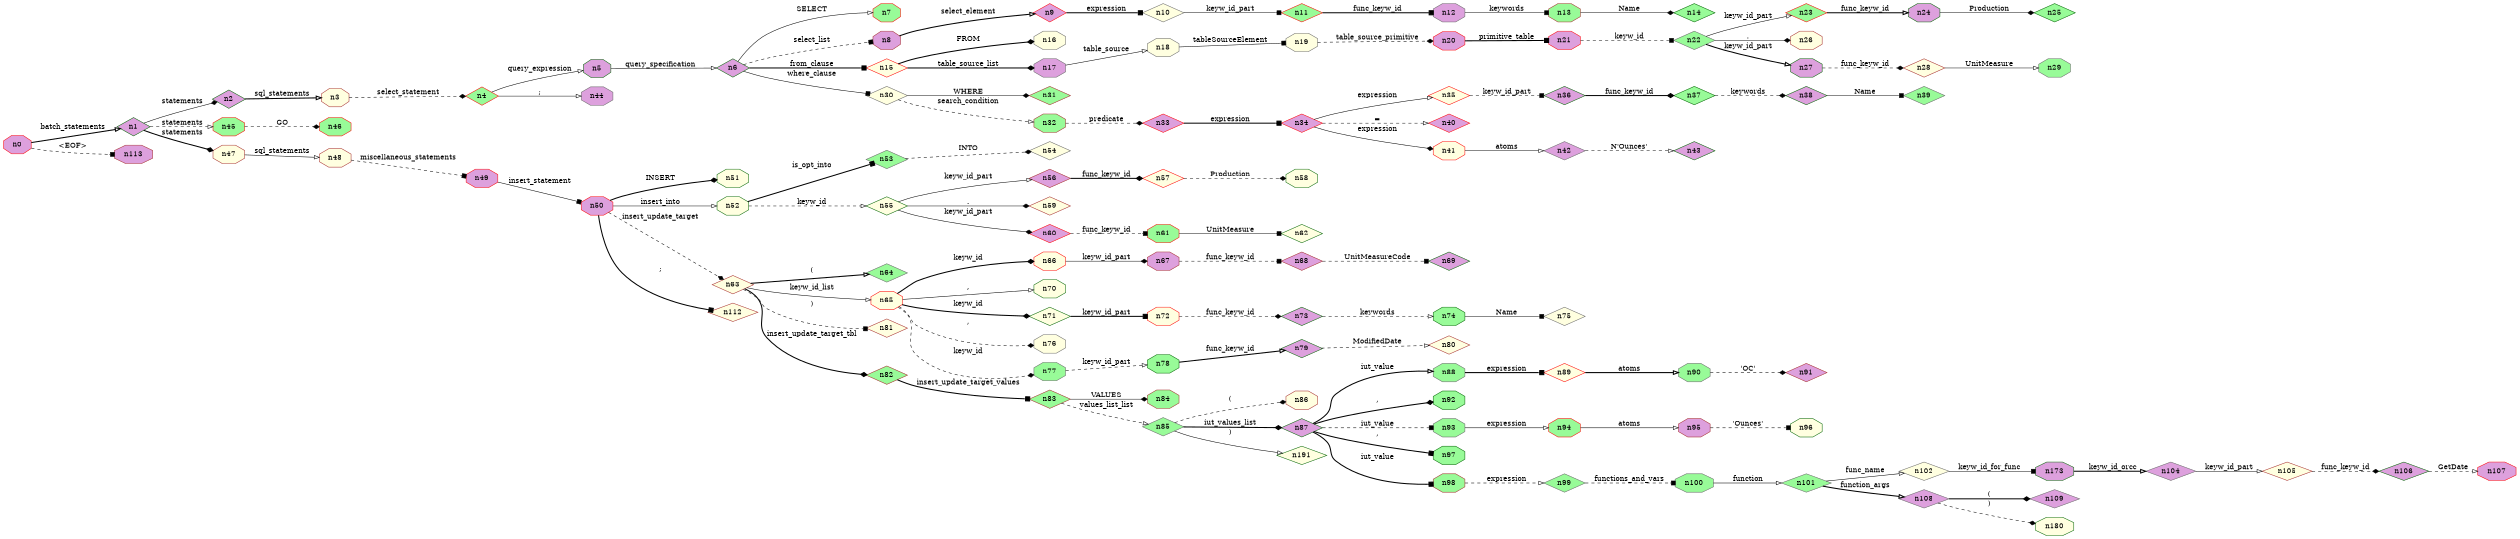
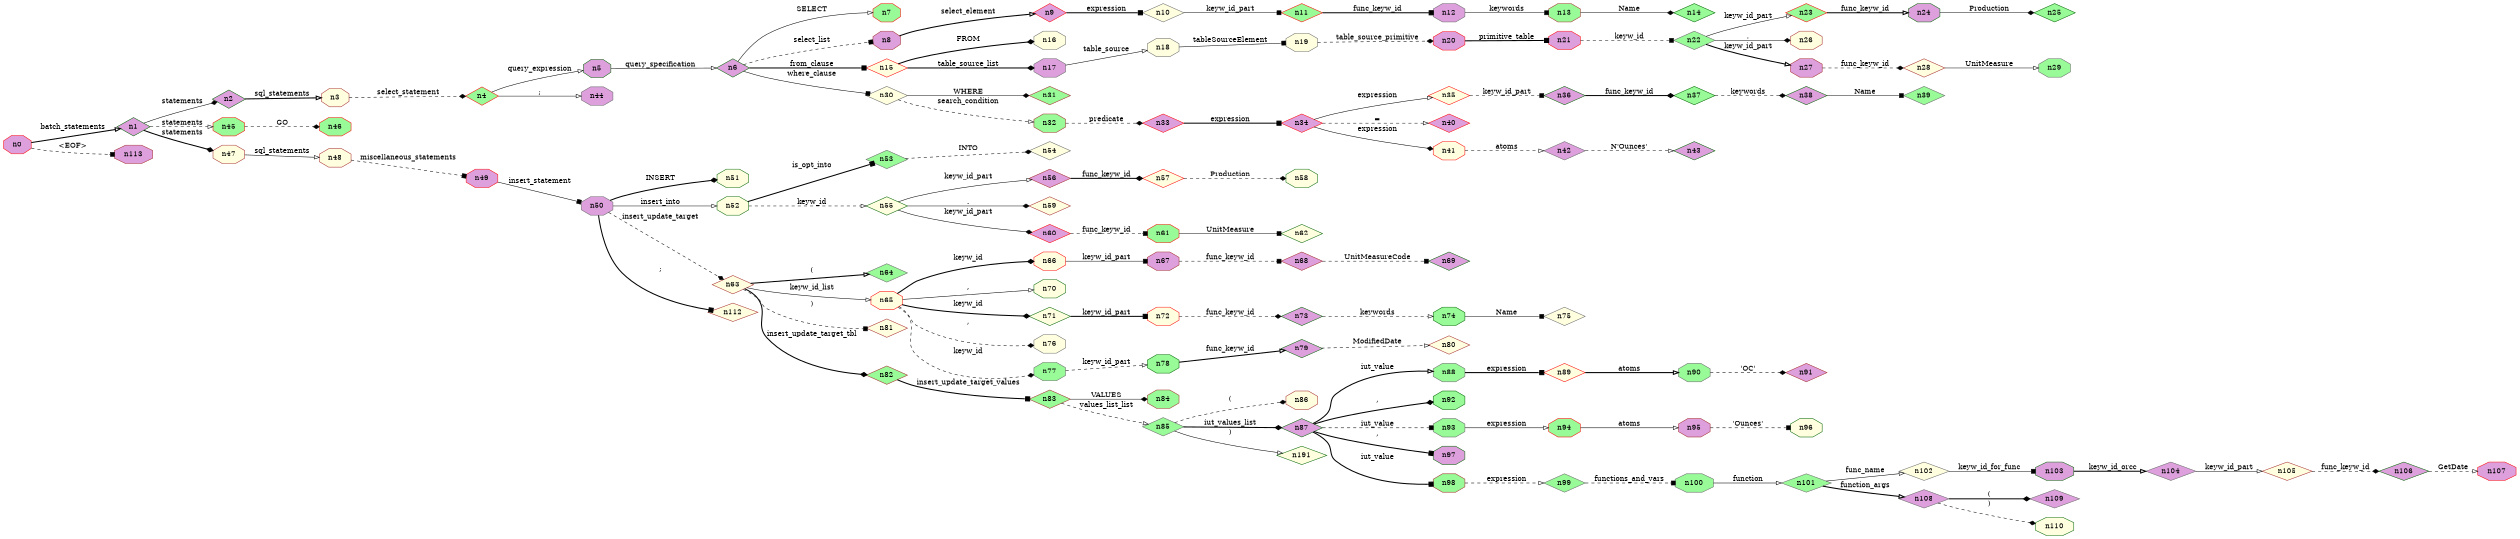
node "n27": color darkgreen -> brown
edge "n41" -> "n42": style solid -> dashed
node "n50": color red -> gray40
edge "n66" -> "n67": arrowhead diamond -> box
node "n97": fillcolor palegreen -> plum
node "n173": label "n173" -> "n103"
node "n180": label "n180" -> "n110"
